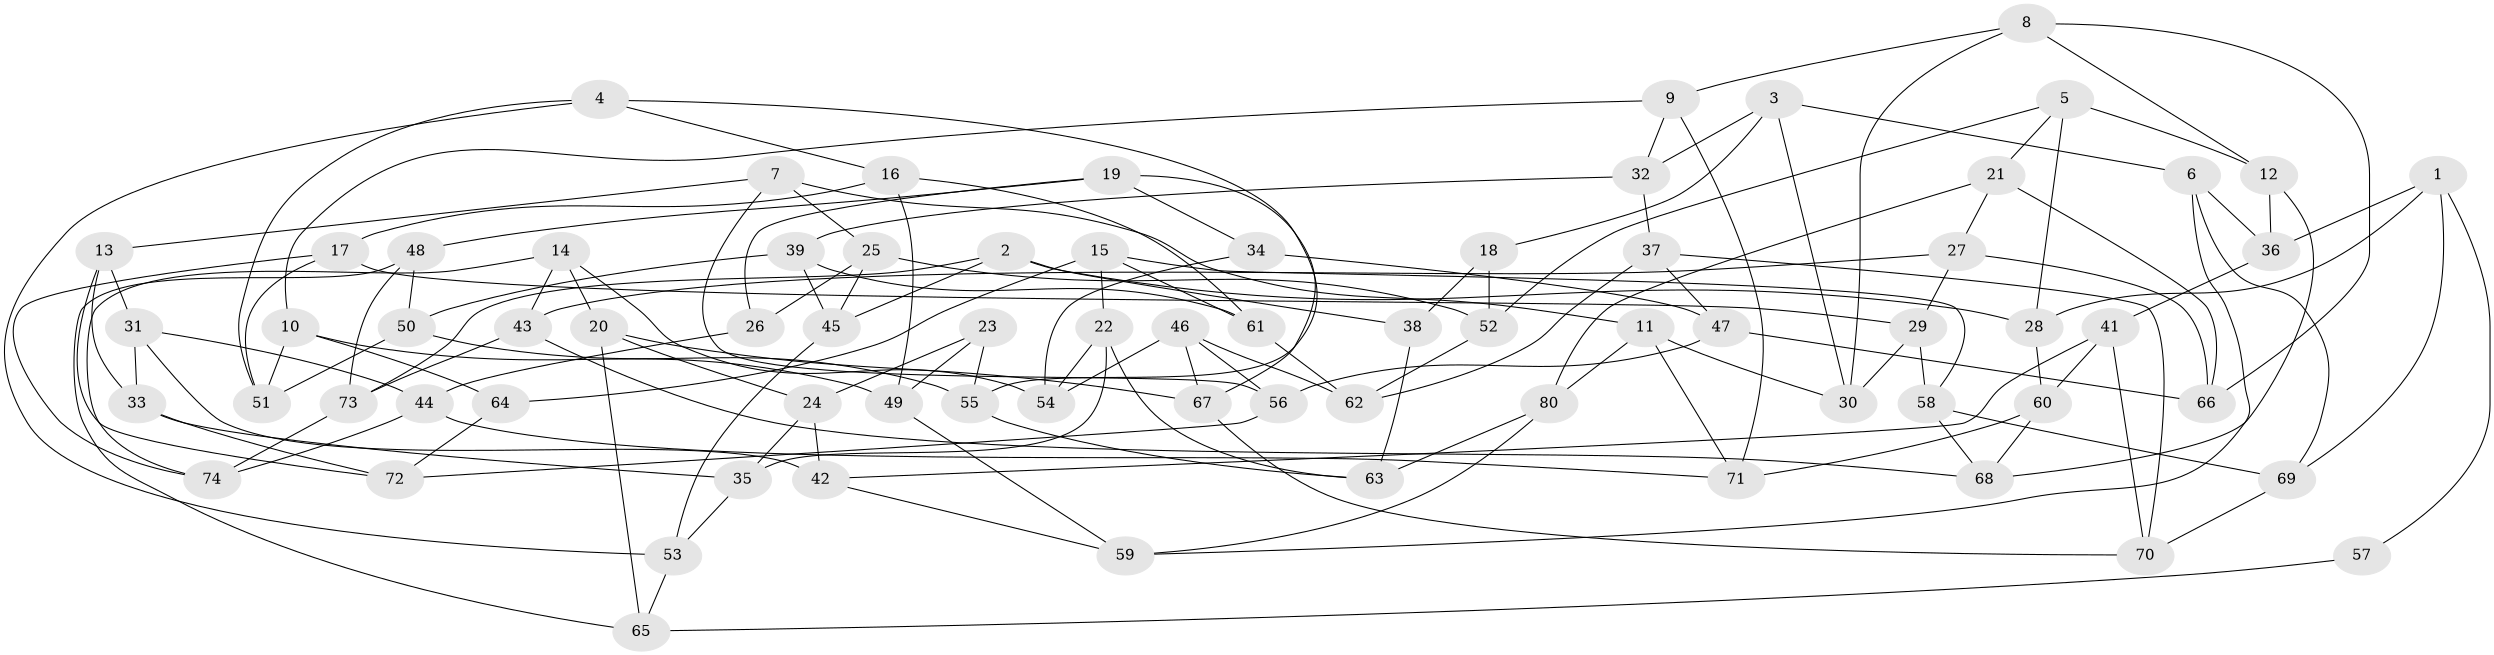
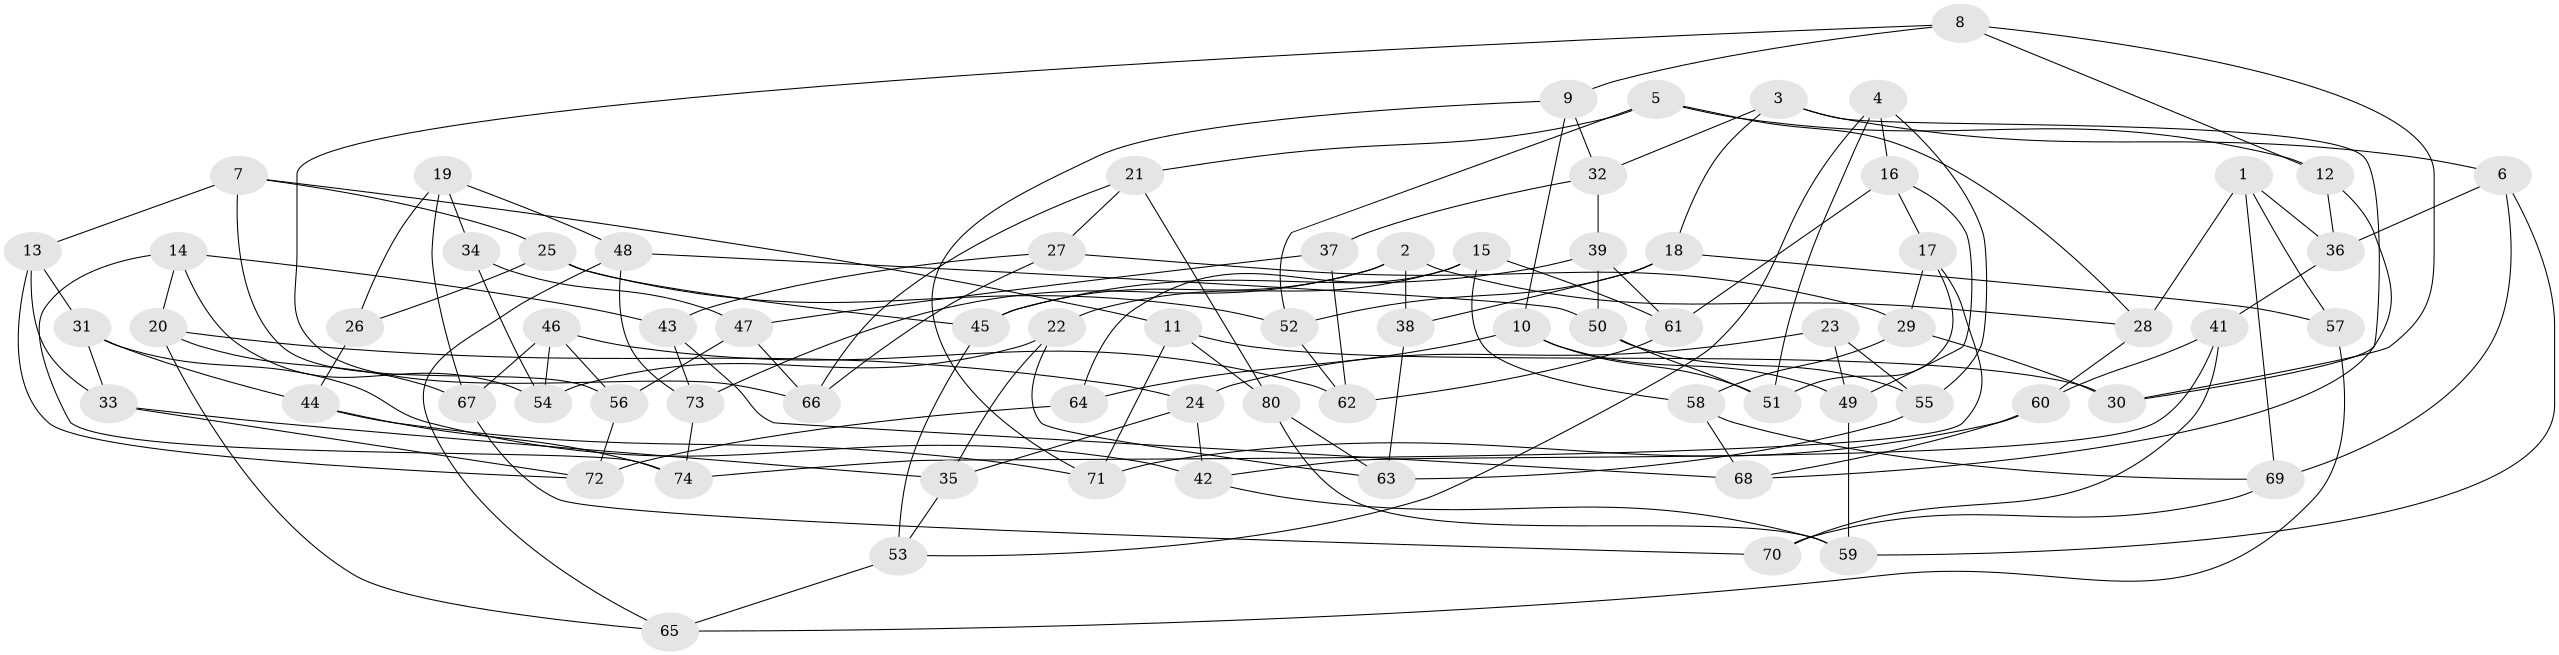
edge "18" -- "57": added
edge "37" -- "70": removed
